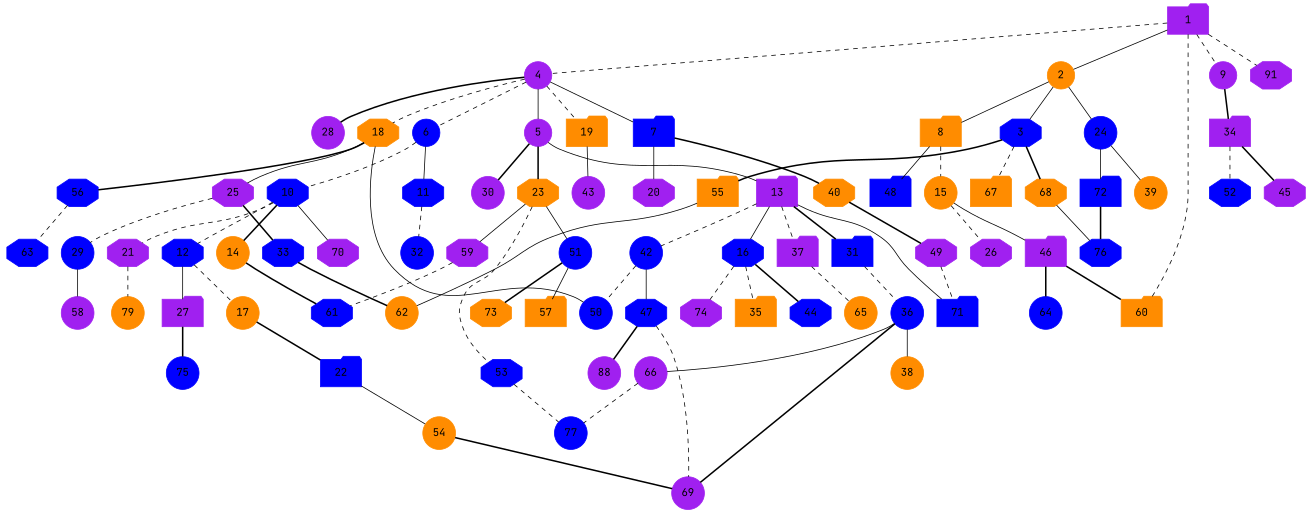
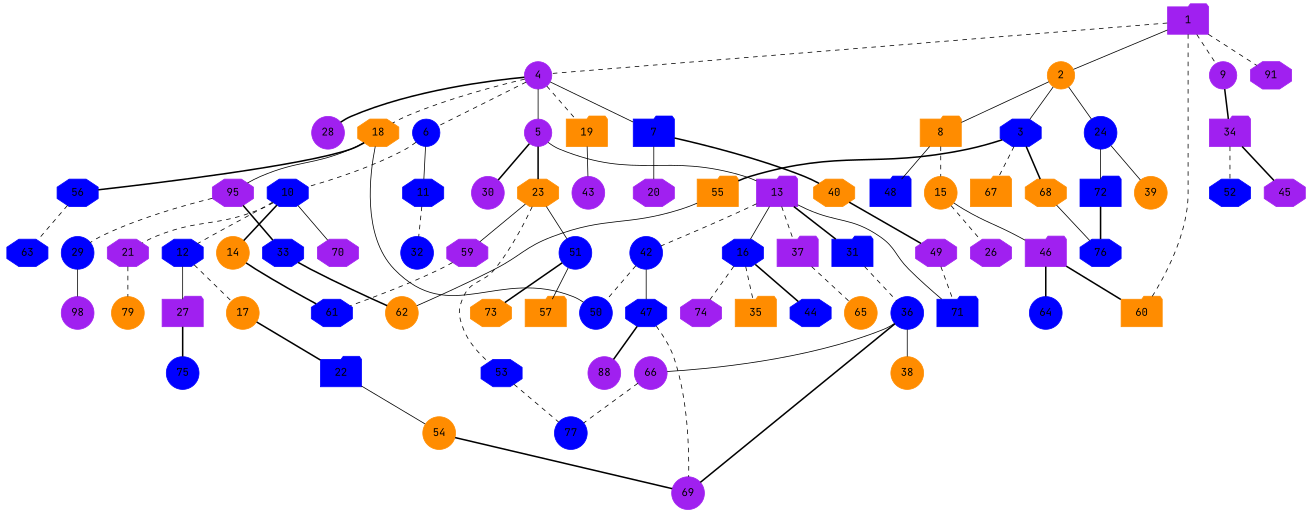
node "25": label "25" -> "95"
node "58": label "58" -> "98"
